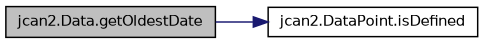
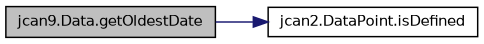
node "jcan2.Data.getOldestDate": label "jcan2.Data.getOldestDate" -> "jcan9.Data.getOldestDate"
